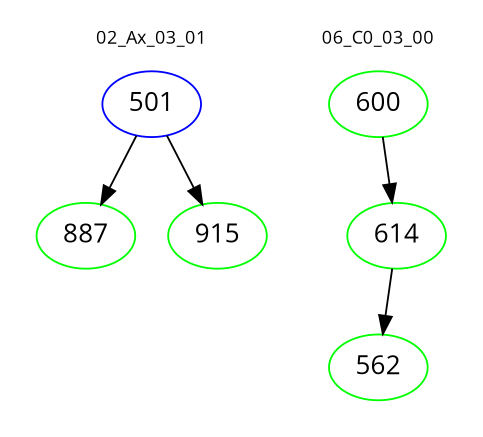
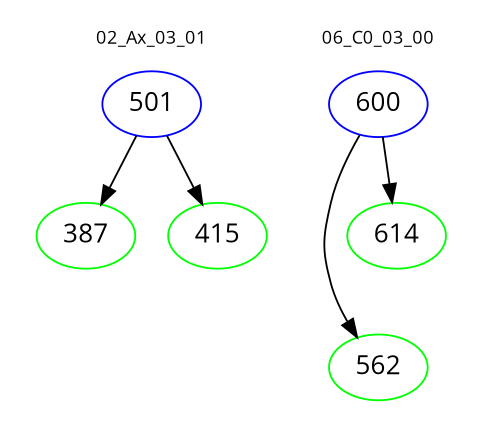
node "600": color green -> blue
node "887": label "887" -> "387"
node "915": label "915" -> "415"
edge "614" -> "562": now "600" -> "562"
